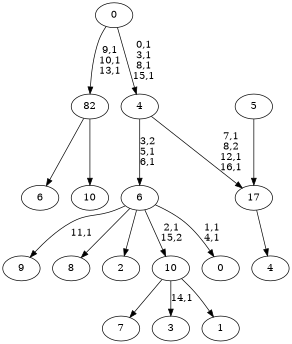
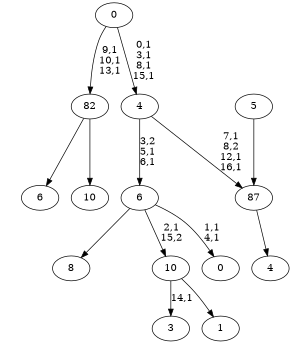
node "17": label "17" -> "87"
node "9": removed
node "2": removed
node "7": removed
